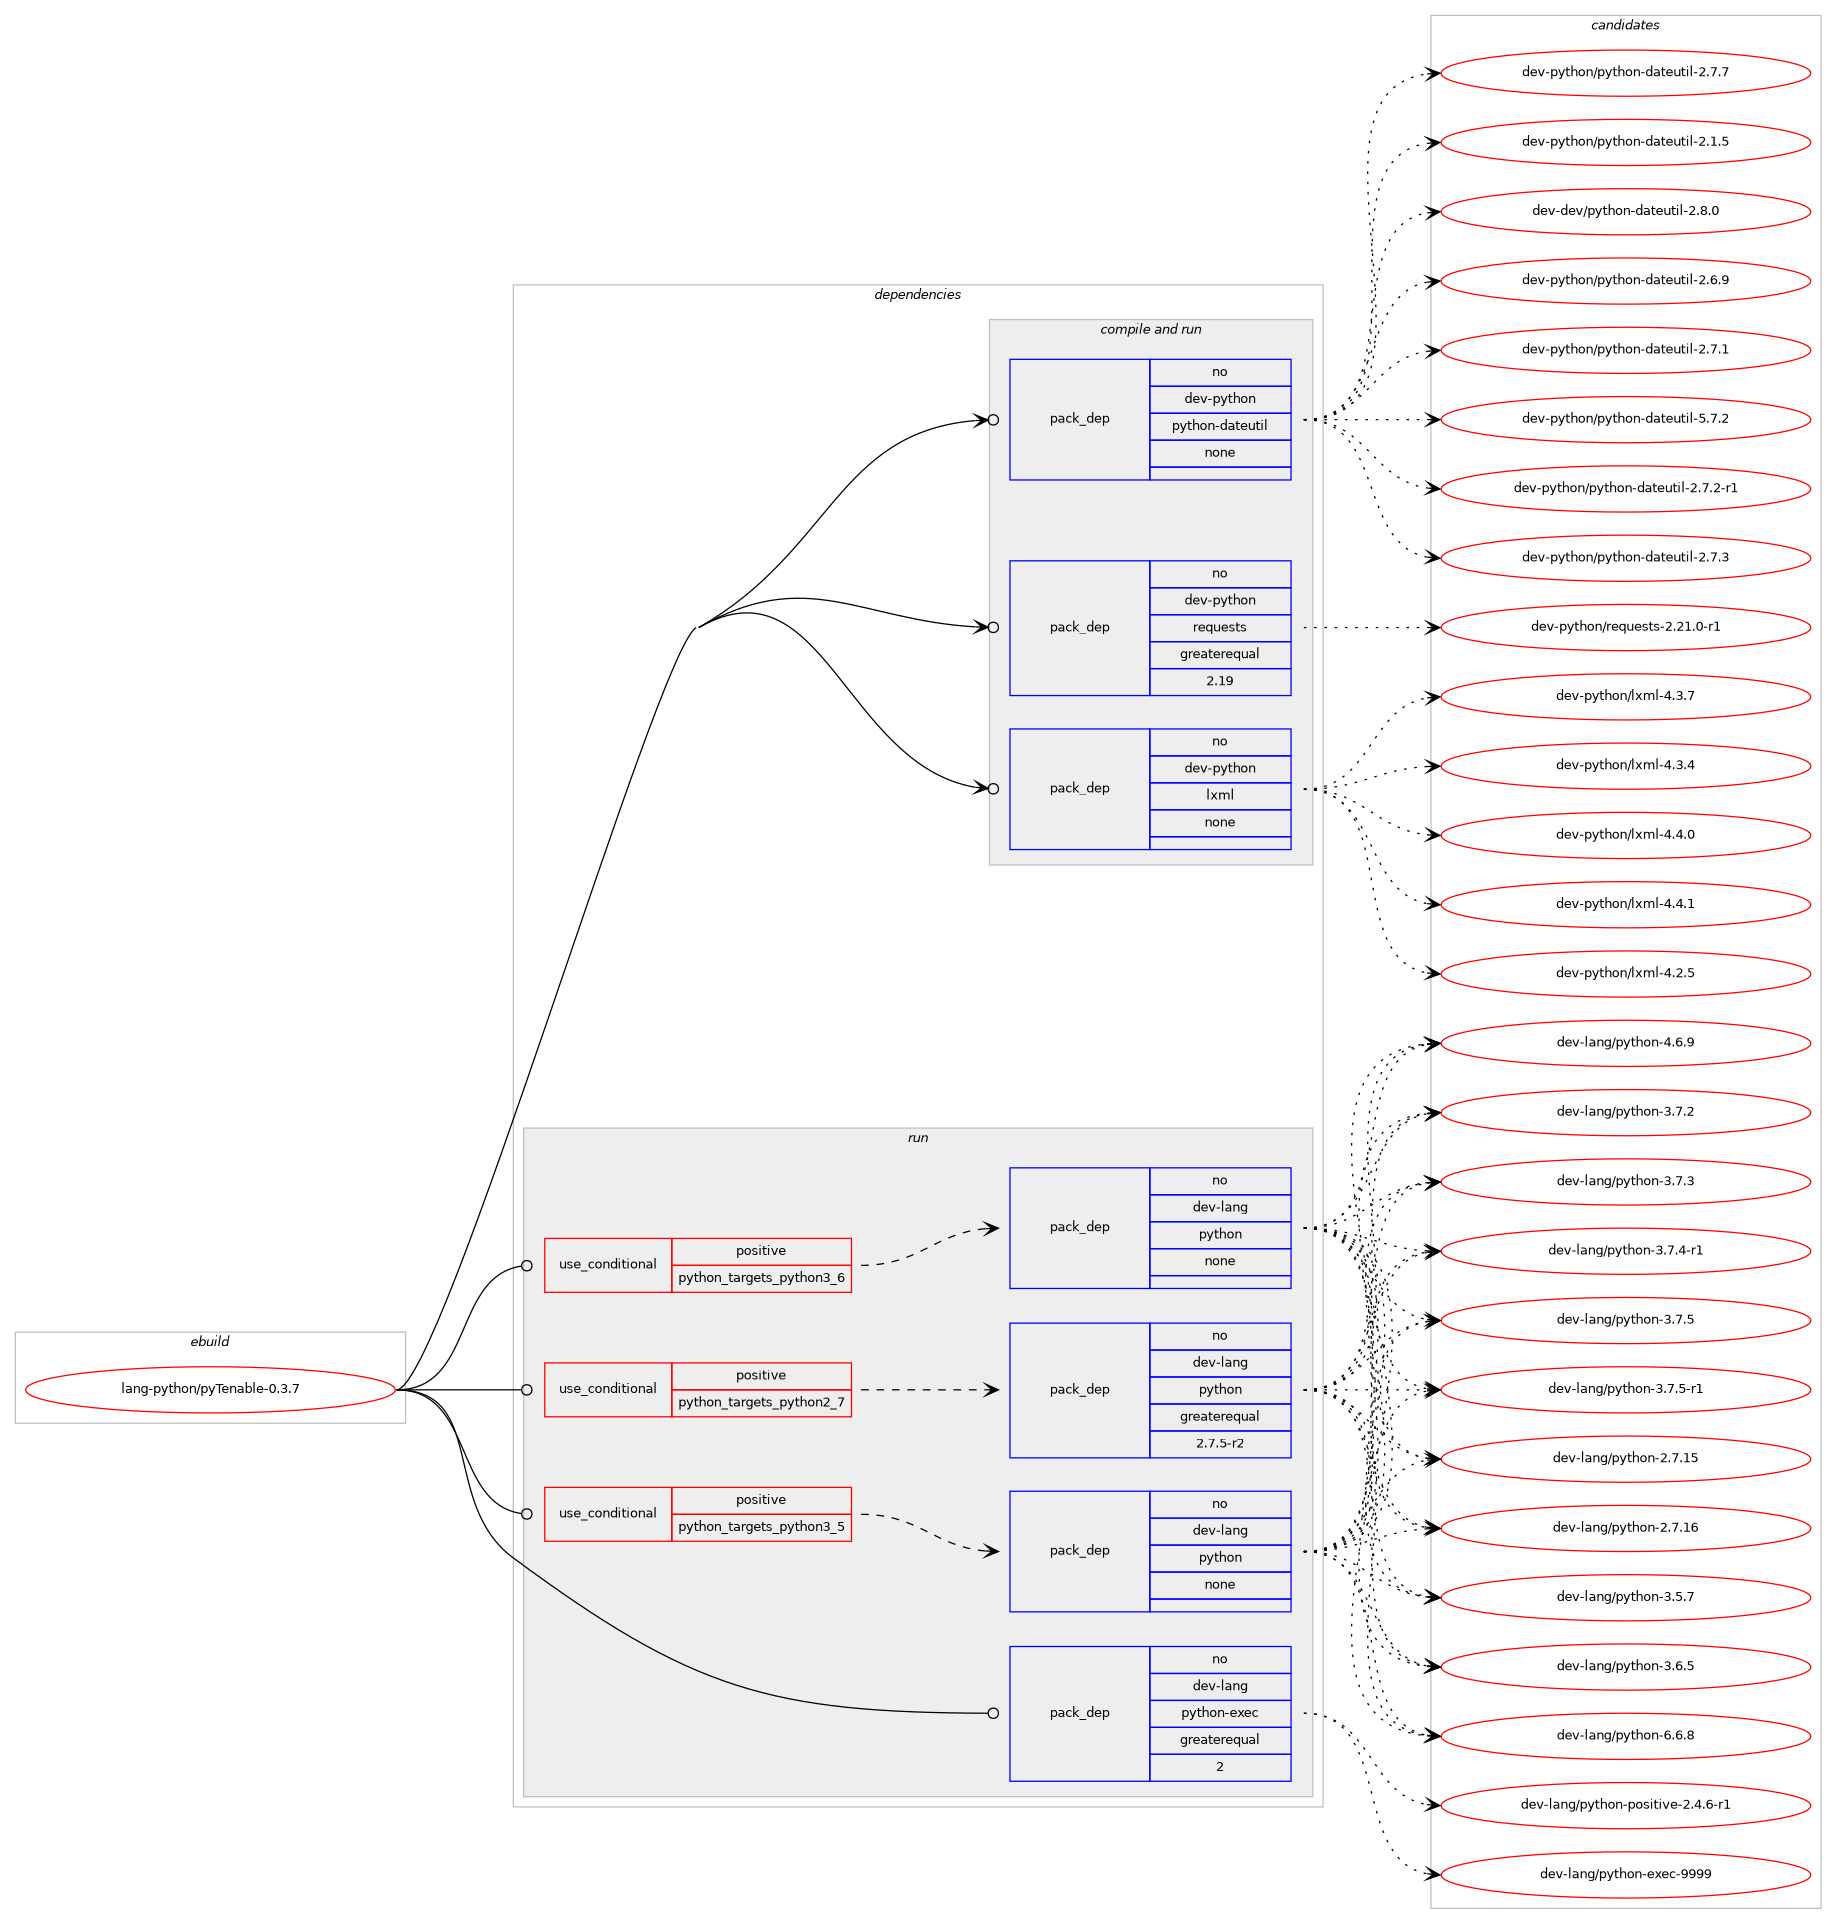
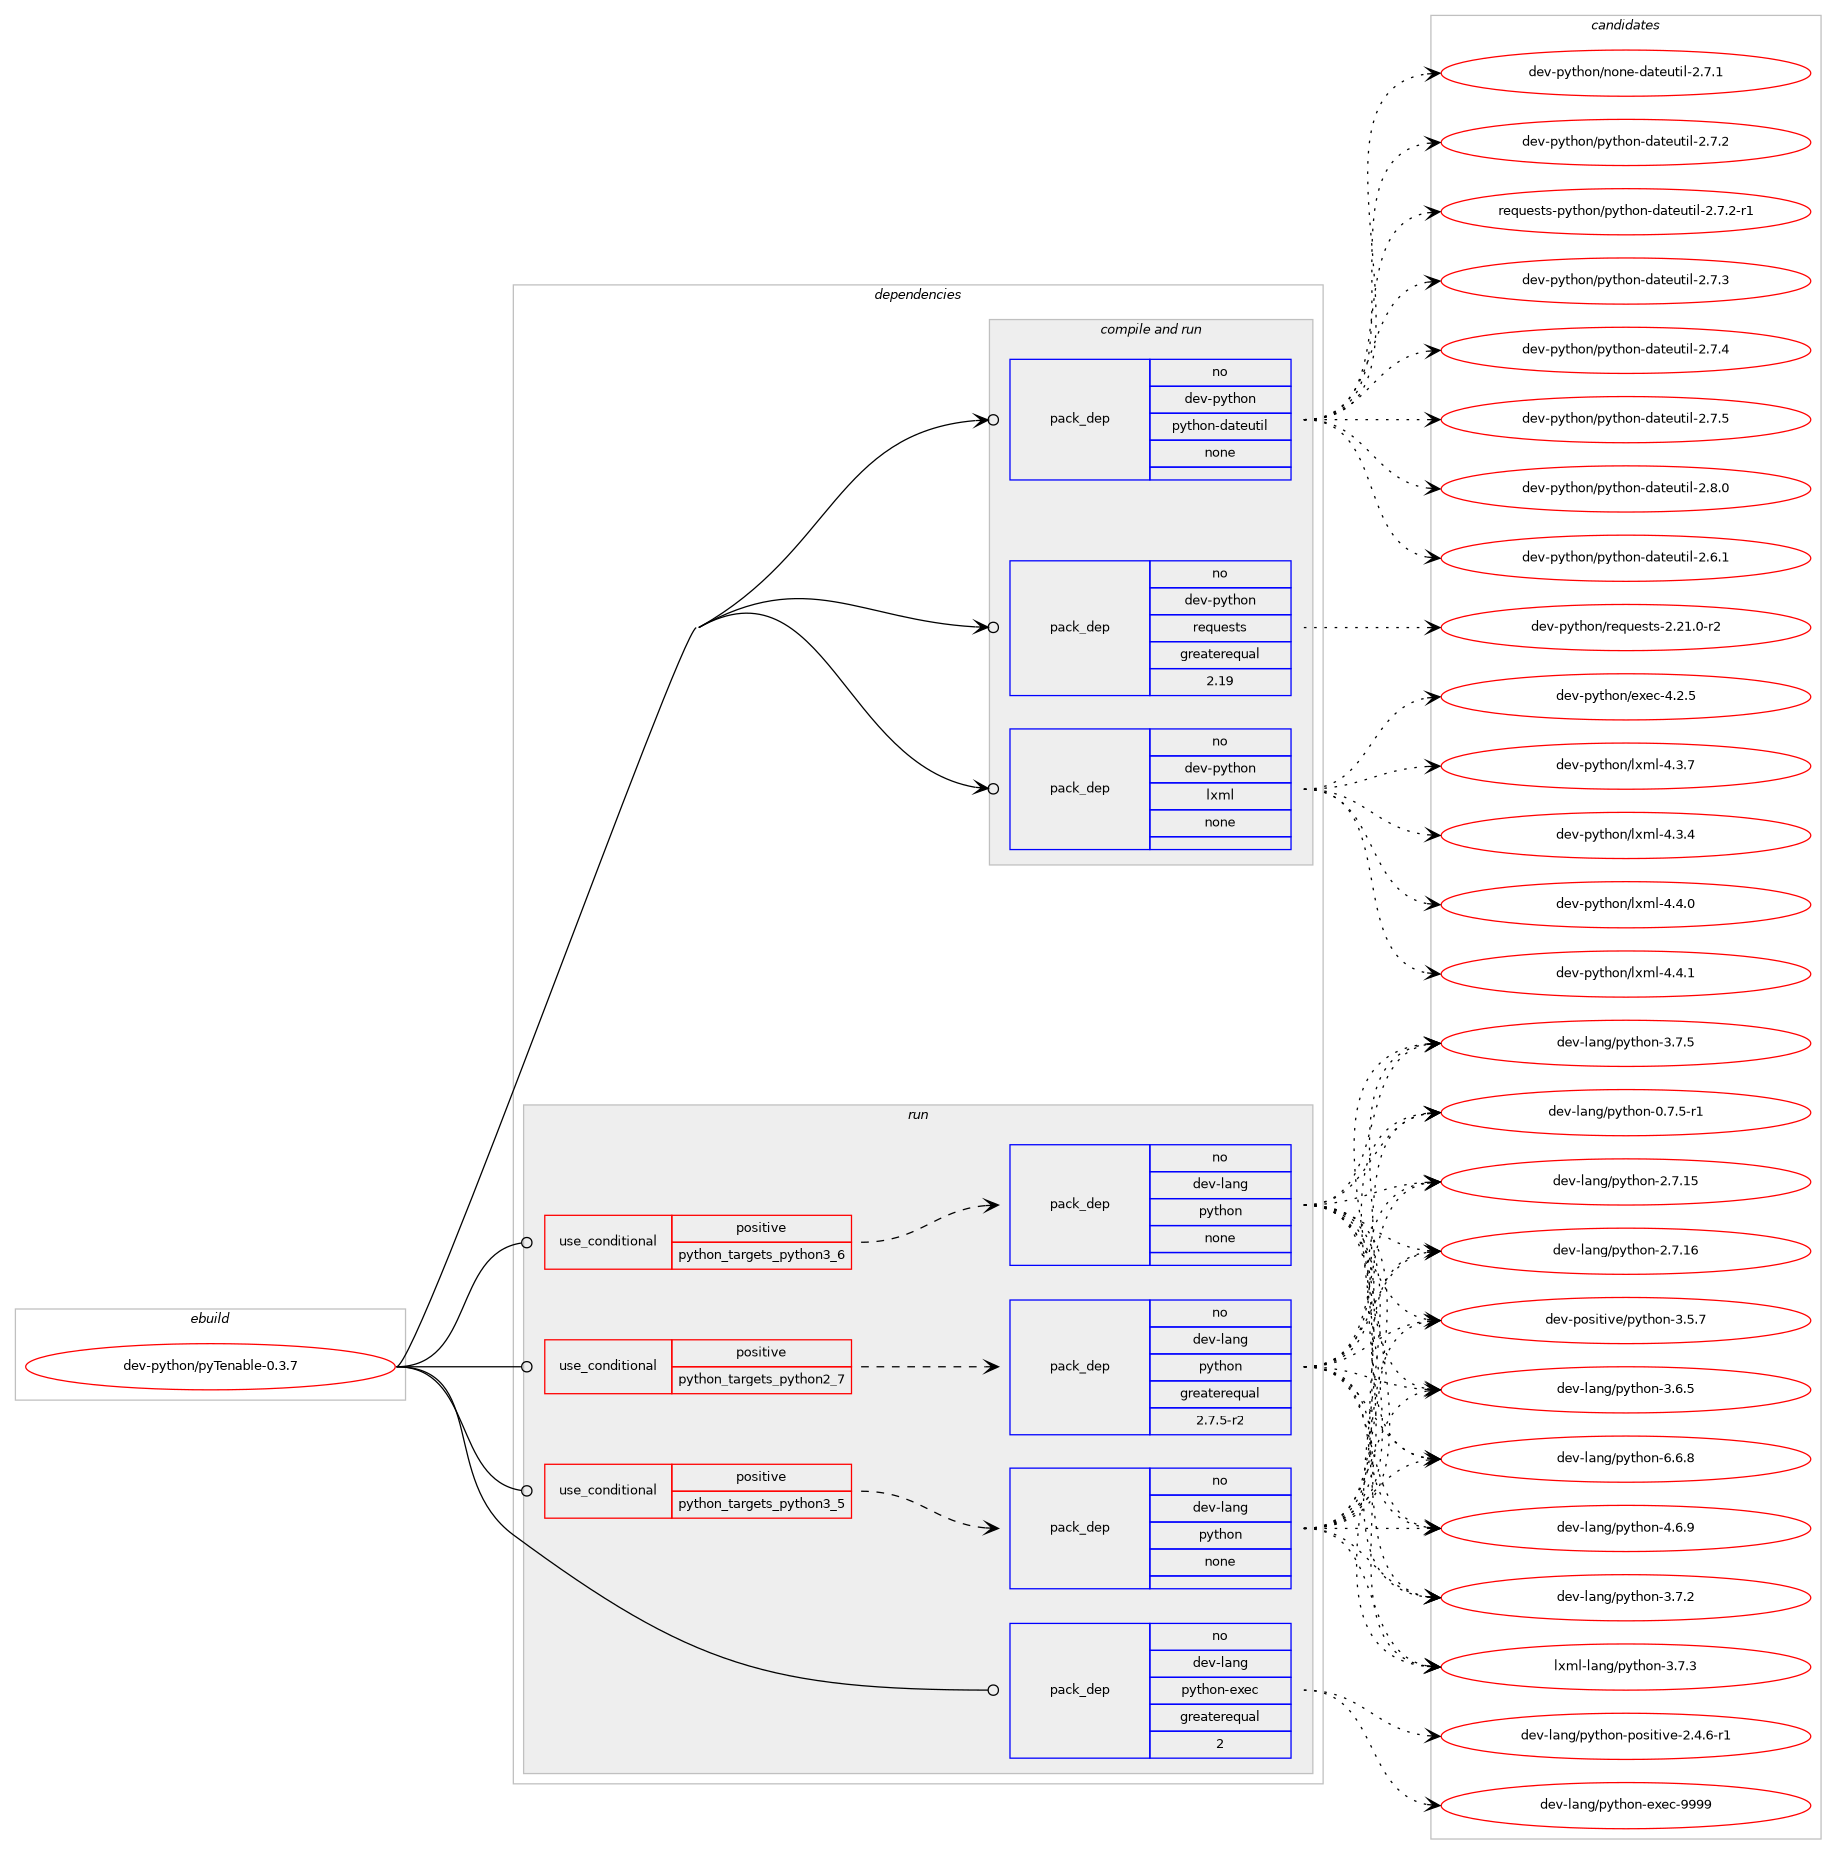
node "dev-python/python-dateutil-2.7.7": label "dev-python/python-dateutil-2.7.7" -> "dev-python/python-dateutil-2.7.4"
node "dev-python/python-dateutil-2.1.5": label "dev-python/python-dateutil-2.1.5" -> "dev-python/python-dateutil-2.7.5"
node "dev-dev/python-dateutil-2.8.0": label "dev-dev/python-dateutil-2.8.0" -> "dev-python/python-dateutil-2.8.0"
node "dev-python/python-dateutil-2.6.9": label "dev-python/python-dateutil-2.6.9" -> "dev-python/python-dateutil-2.6.1"
node "dev-python/python-dateutil-2.7.1": label "dev-python/python-dateutil-2.7.1" -> "dev-python/none-dateutil-2.7.1"
node "dev-python/python-dateutil-5.7.2": label "dev-python/python-dateutil-5.7.2" -> "dev-python/python-dateutil-2.7.2"
node "dev-python/python-dateutil-2.7.2-r1": label "dev-python/python-dateutil-2.7.2-r1" -> "requests-python/python-dateutil-2.7.2-r1"
node "dev-python/requests-2.21.0-r1": label "dev-python/requests-2.21.0-r1" -> "dev-python/requests-2.21.0-r2"
node "dev-python/lxml-4.2.5": label "dev-python/lxml-4.2.5" -> "dev-python/exec-4.2.5"
node "dev-lang/python-3.7.3": label "dev-lang/python-3.7.3" -> "lxml-lang/python-3.7.3"
node "dev-lang/python-3.7.4-r1": removed
node "lang-python/pyTenable-0.3.7": label "lang-python/pyTenable-0.3.7" -> "dev-python/pyTenable-0.3.7"
node "dev-lang/python-3.7.5-r1": label "dev-lang/python-3.7.5-r1" -> "dev-lang/python-0.7.5-r1"
node "dev-lang/python-3.5.7": label "dev-lang/python-3.5.7" -> "dev-positive/python-3.5.7"
